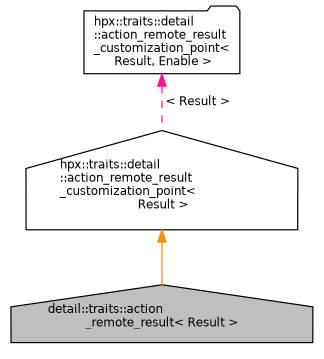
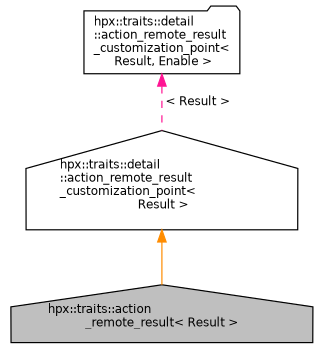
node "detail::traits::action _remote_result< Result >": label "detail::traits::action _remote_result< Result >" -> "hpx::traits::action _remote_result< Result >"
